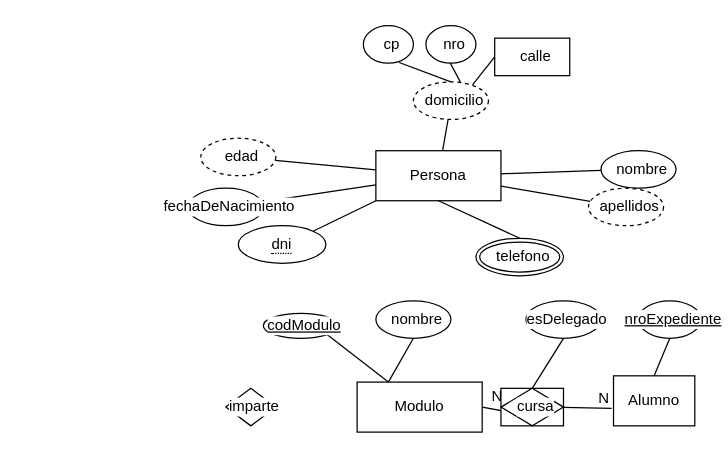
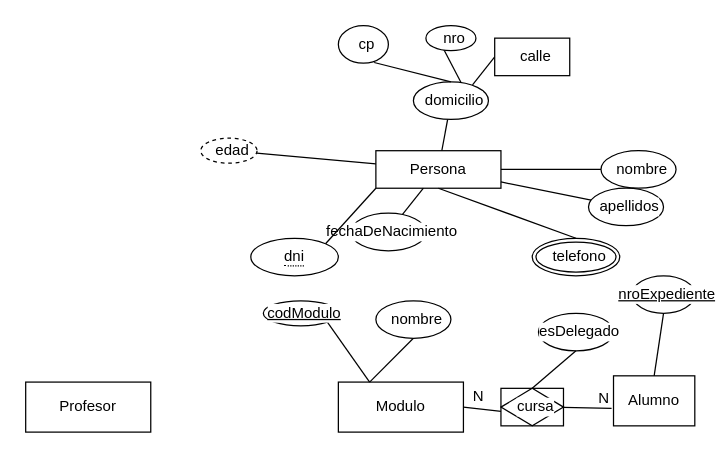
node "cp": moved (388, 44) -> (363, 44)
node "nro": size 50x38 -> 50x25
node "domicilio": style dashed -> solid
node "edad": size 75x38 -> 56x25
node "Persona": size 125x50 -> 125x38
node "fechaDeNacimiento": moved (226, 207) -> (388, 232)
node "apellidos": style dashed -> solid
node "dni": moved (282, 244) -> (294, 257)
node "telefono": moved (519, 257) -> (576, 257)
node "esDelegado": moved (563, 319) -> (576, 332)
node "nroExpediente": moved (669, 319) -> (663, 294)
node "codModulo": moved (301, 326) -> (301, 313)
node "Profesor": added
node "imparte": removed
node "Modulo": moved (419, 407) -> (401, 407)
